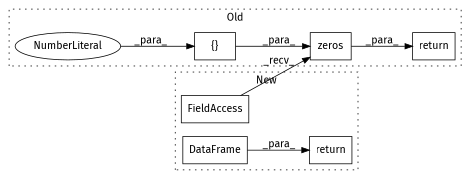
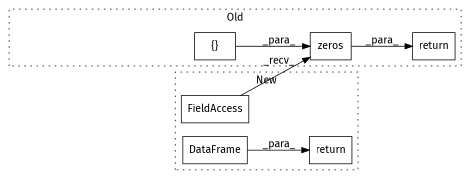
node "NumberLiteral": removed
